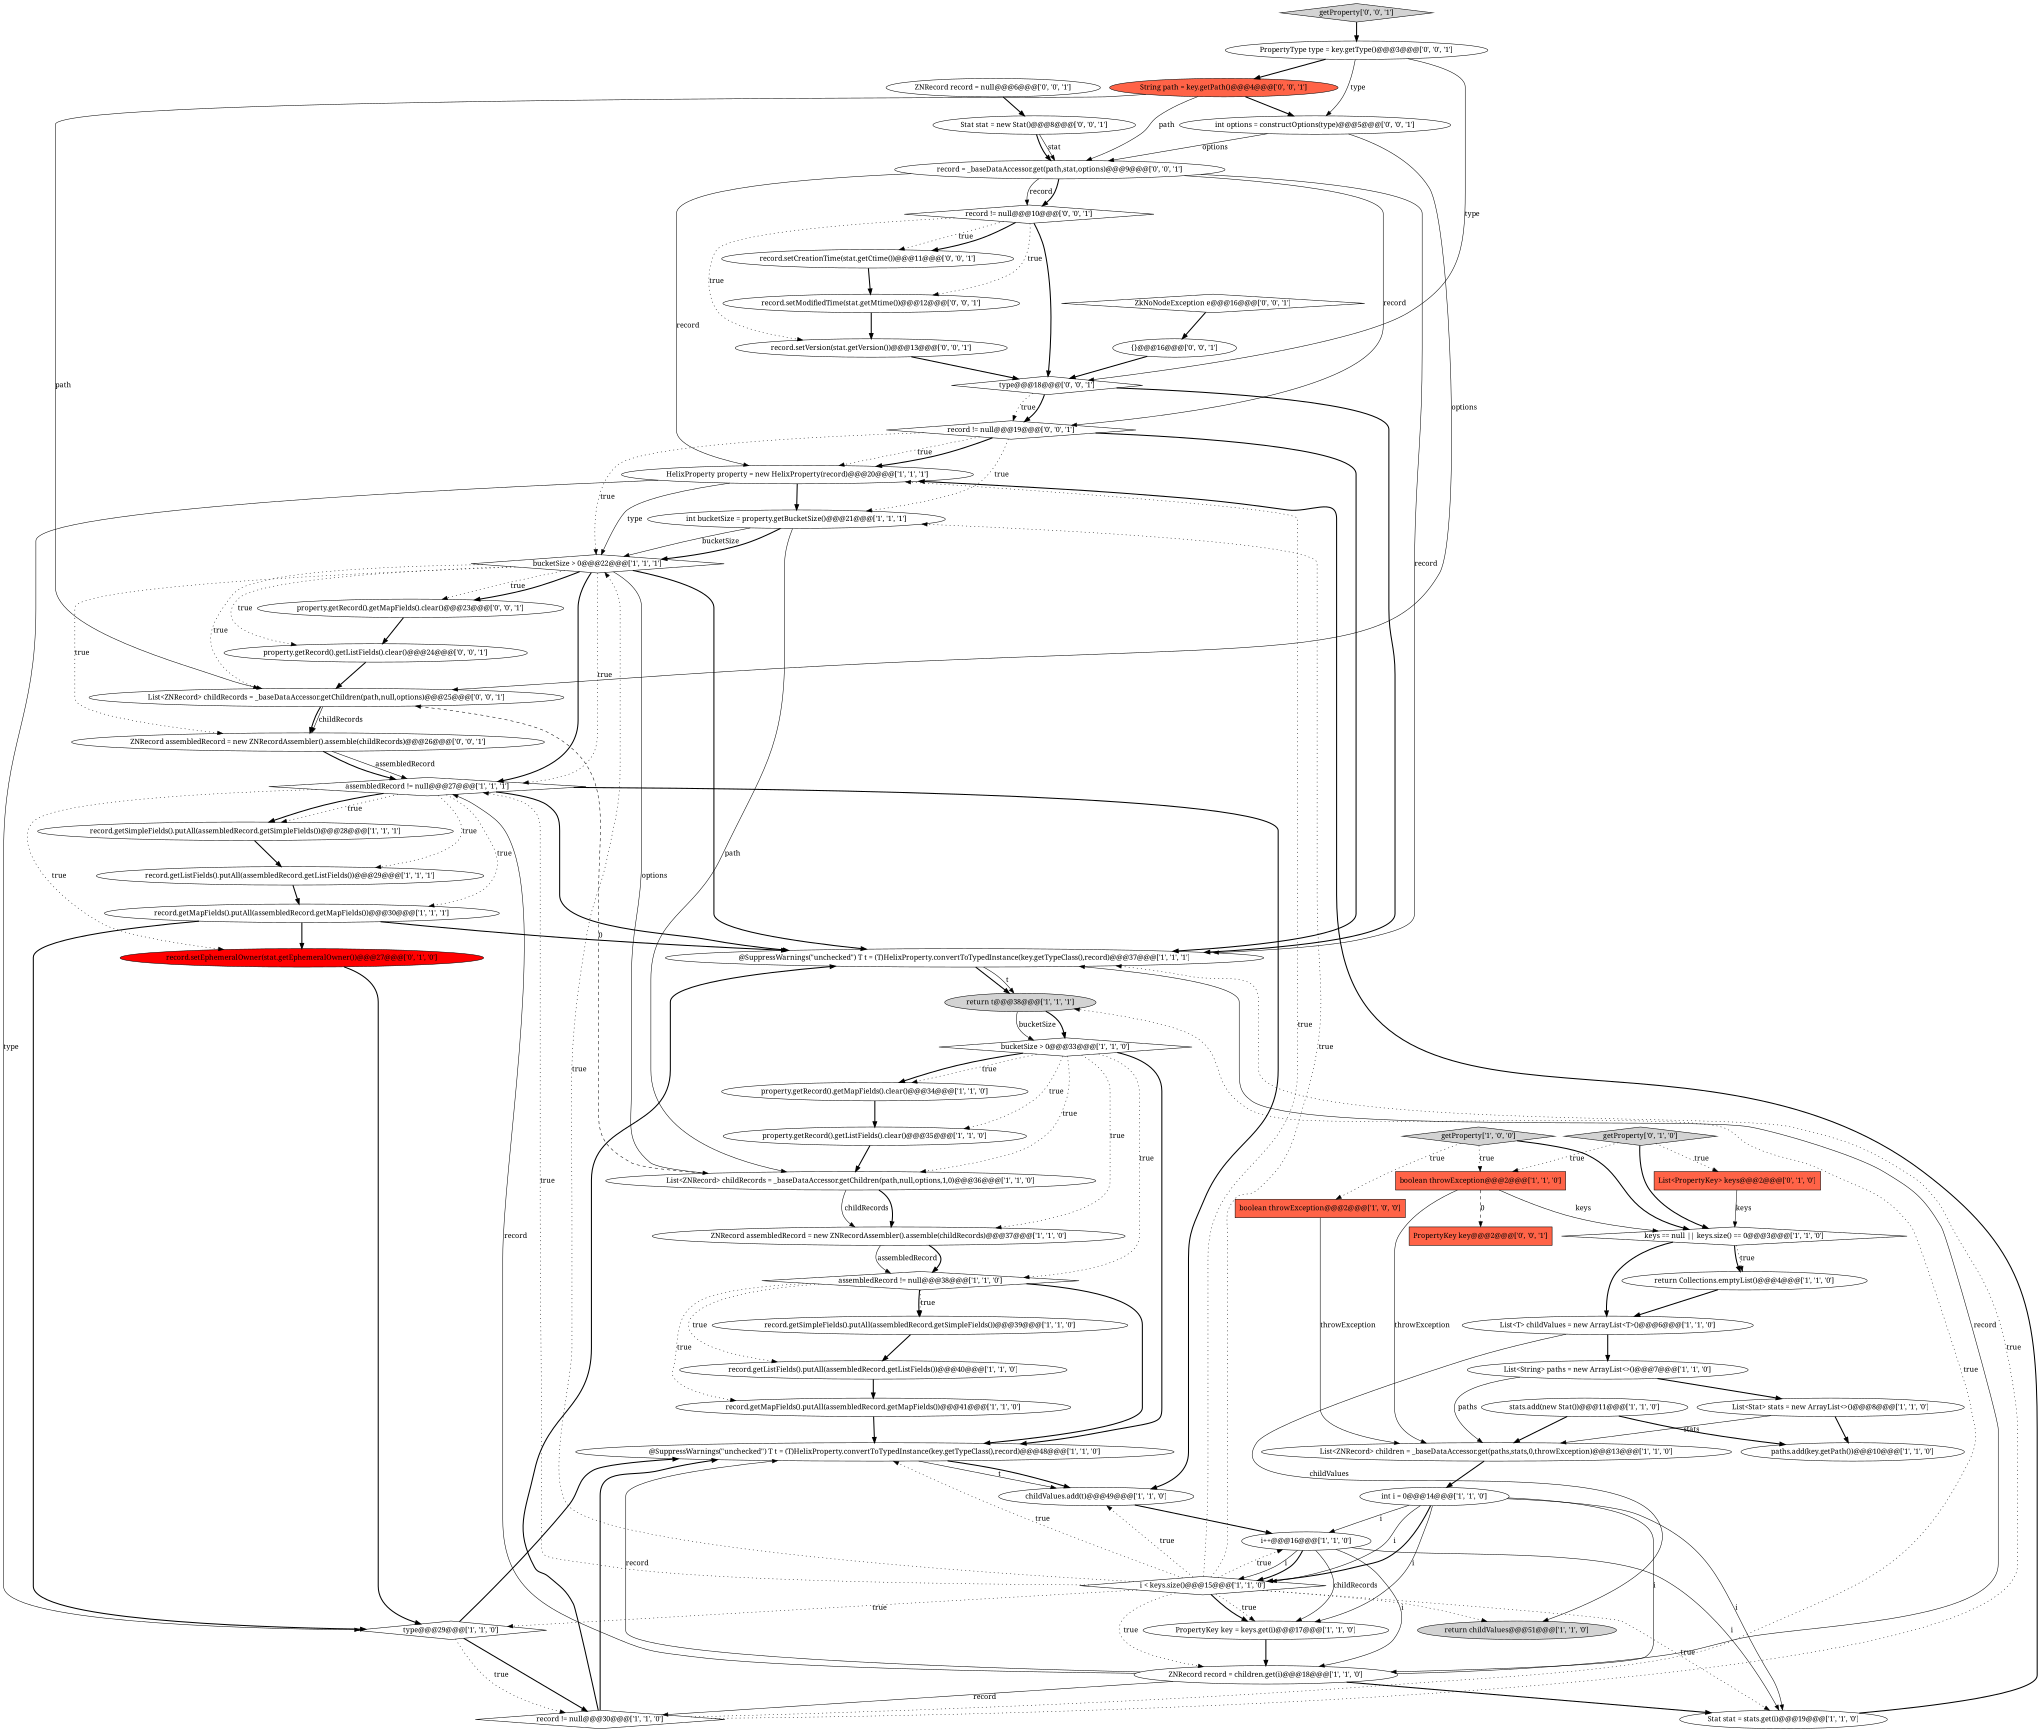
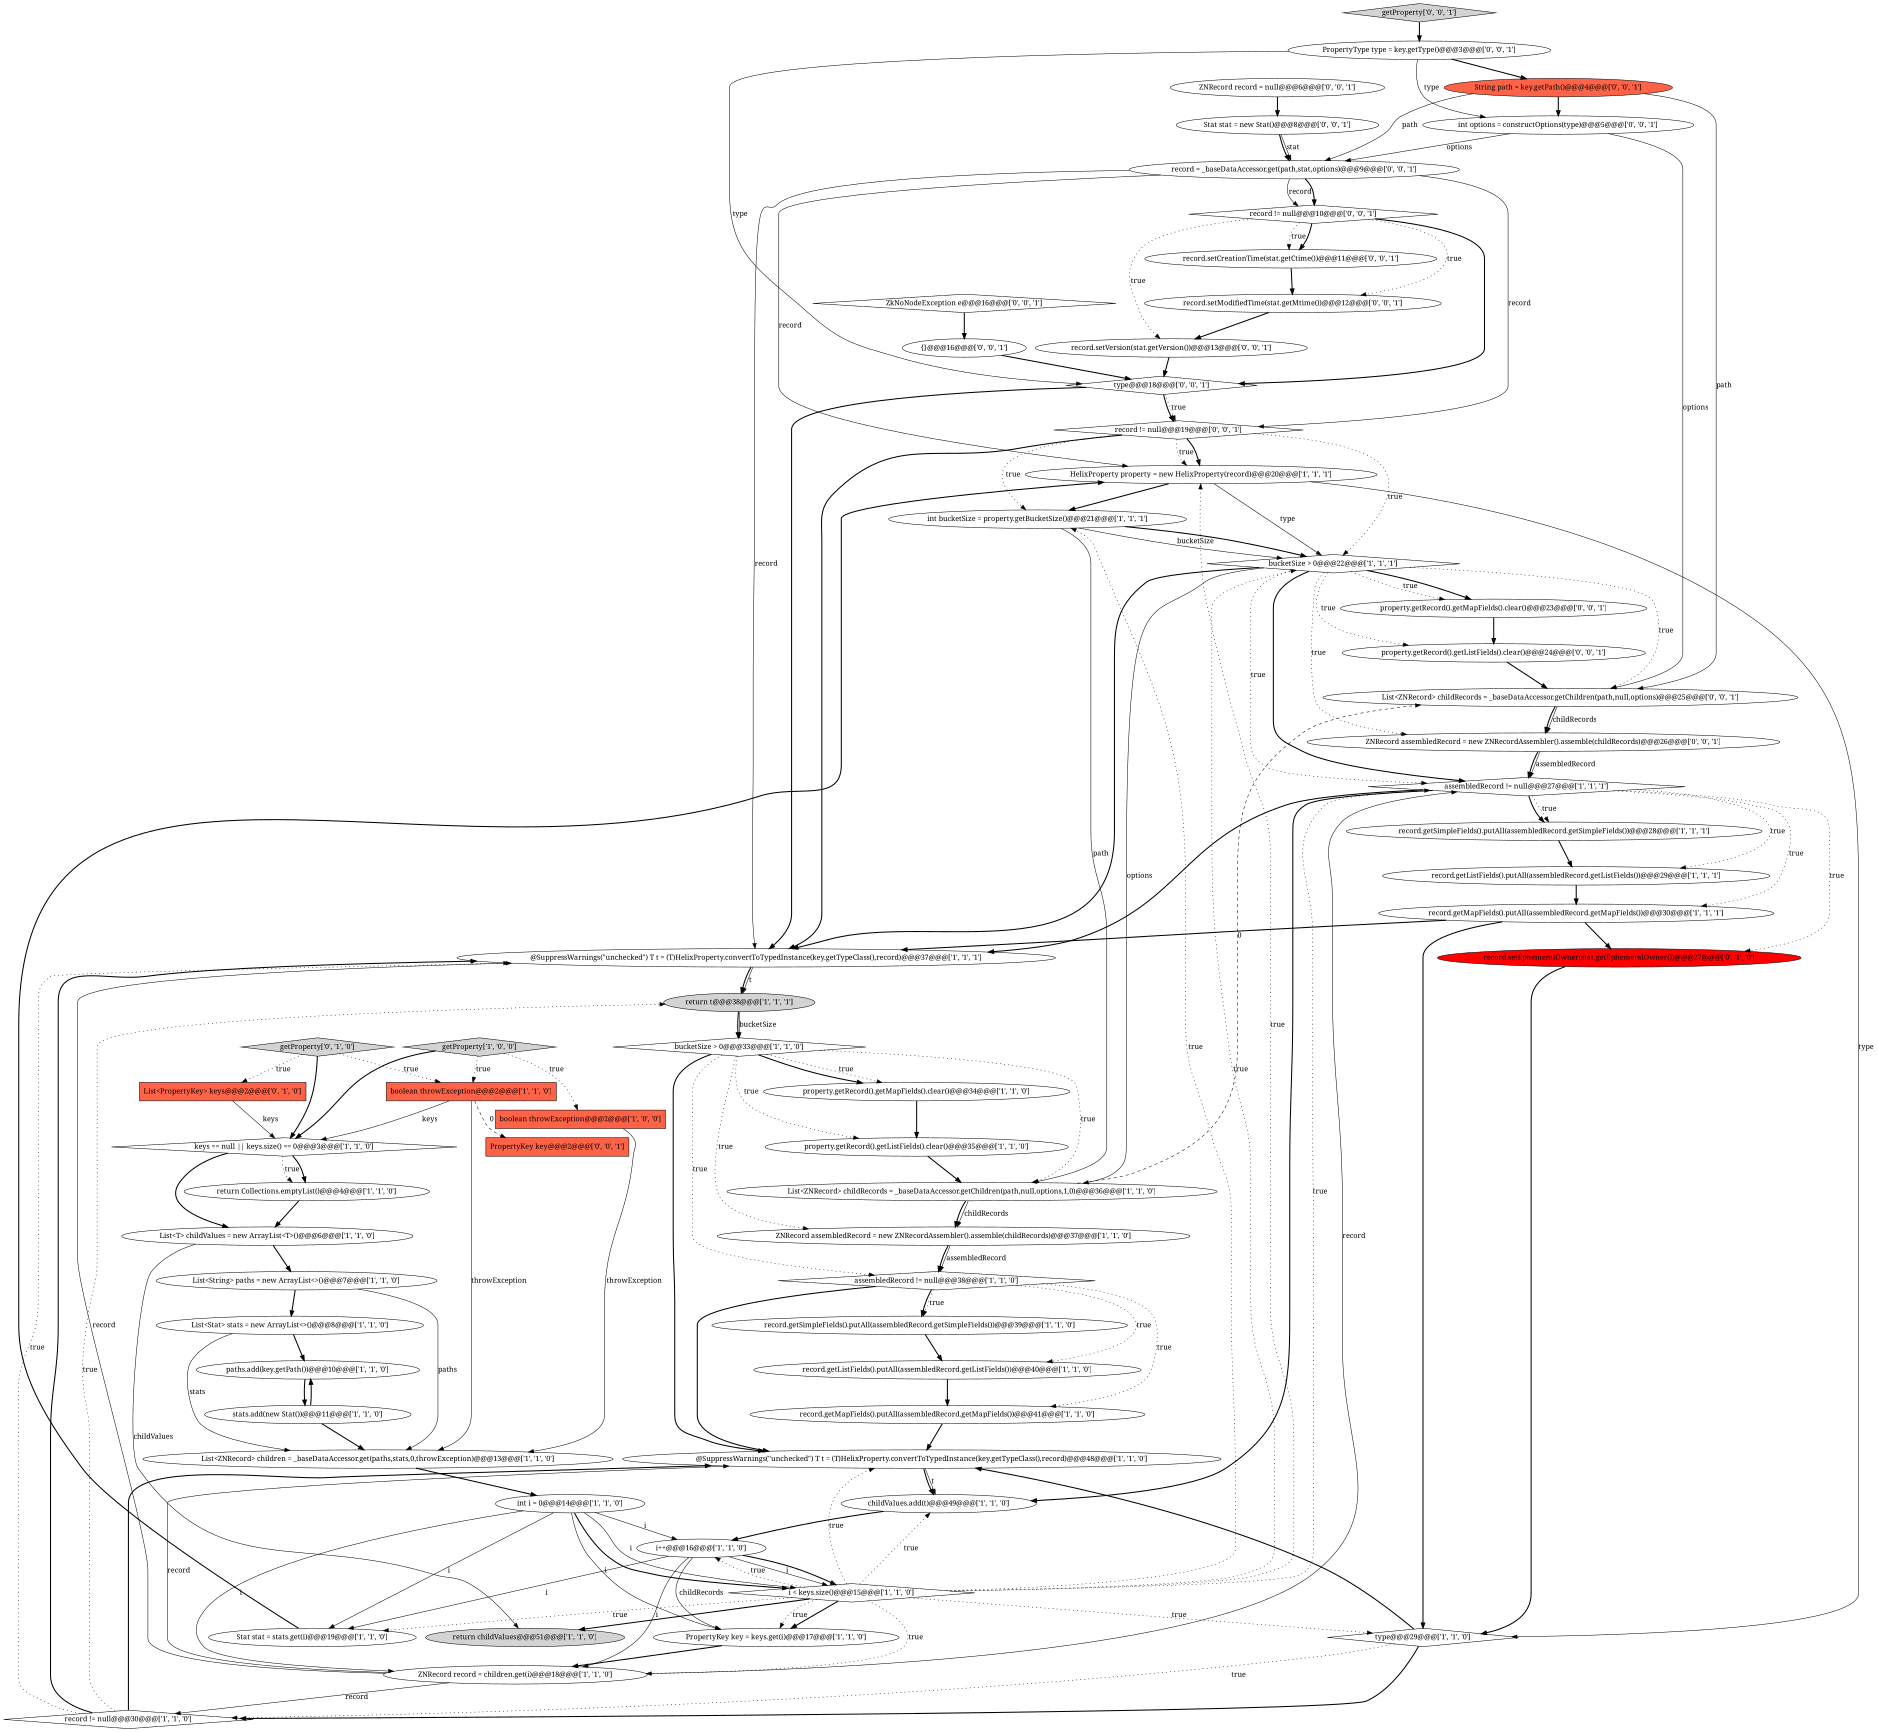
edge "paths.add(key.getPath())@@@10@@@['1', '1', '0']" -> "stats.add(new Stat())@@@11@@@['1', '1', '0']": added
edge "i < keys.size()@@@15@@@['1', '1', '0']" -> "return childValues@@@51@@@['1', '1', '0']": style dotted -> bold
edge "ZNRecord record = children.get(i)@@@18@@@['1', '1', '0']" -> "Stat stat = stats.get(i)@@@19@@@['1', '1', '0']": removed
